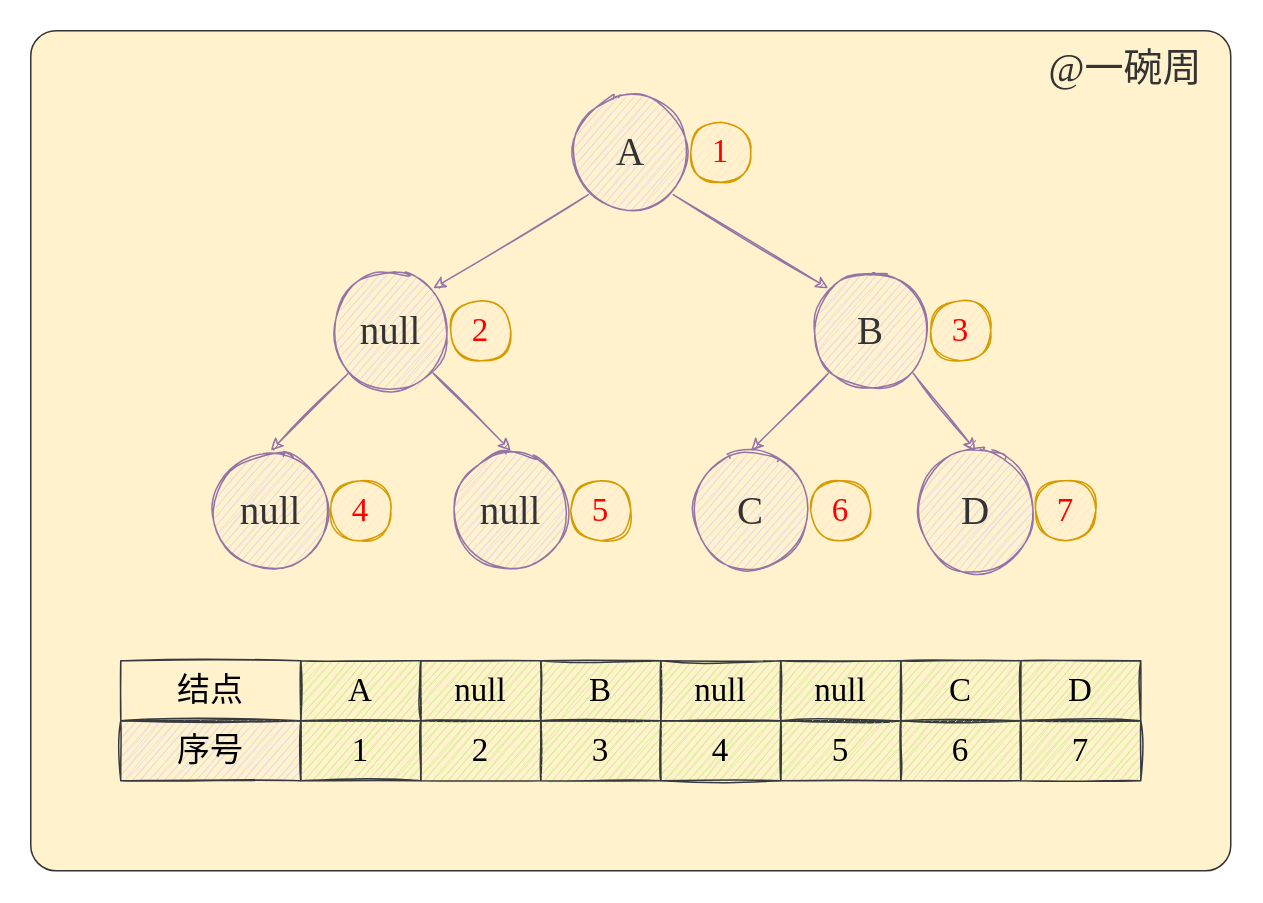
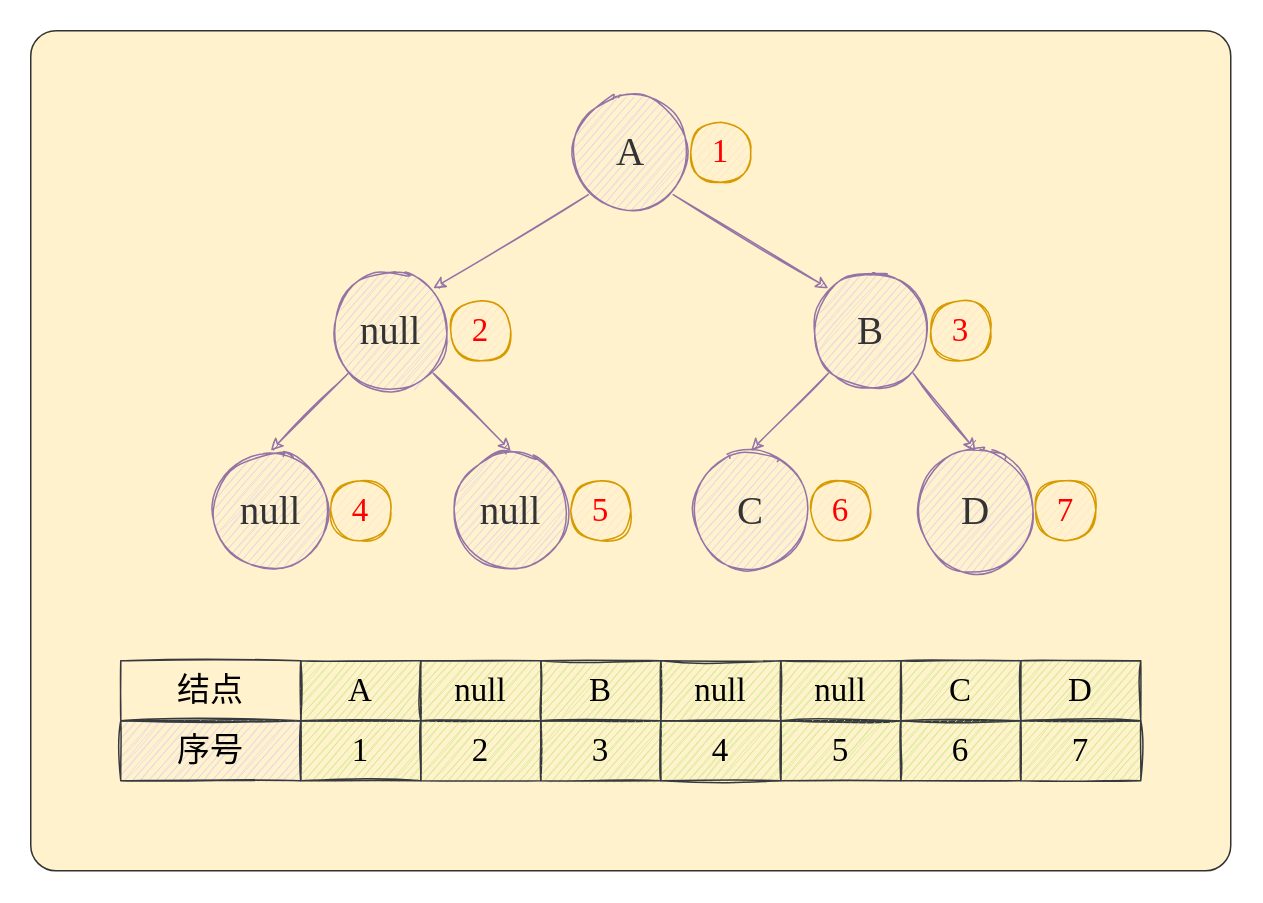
node "@一碗周": removed
